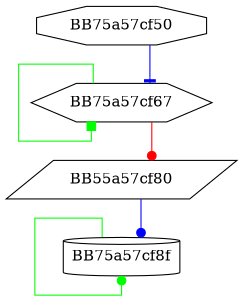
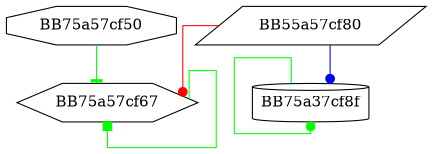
edge "BB75a57cf50" -> "BB75a57cf67": color blue -> green
edge "BB75a57cf67" -> "BB55a57cf80": reversed
node "BB75a57cf8f": label "BB75a57cf8f" -> "BB75a37cf8f"
